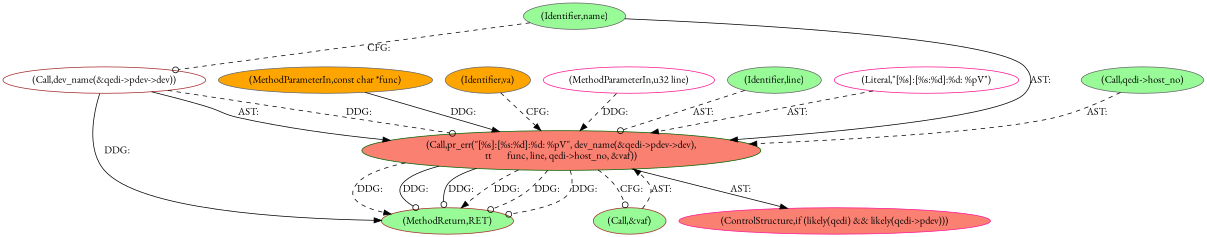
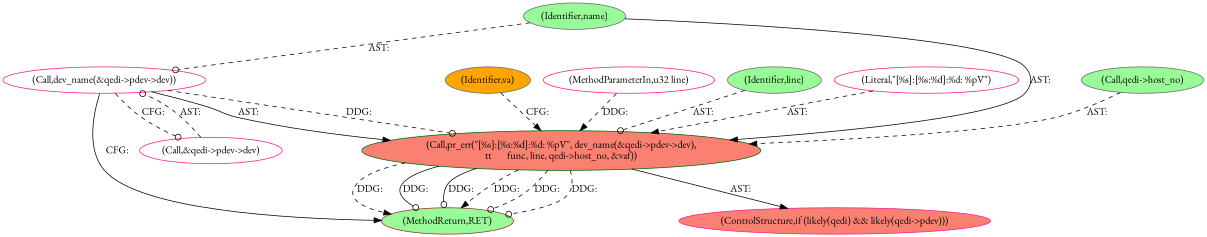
edge "(Identifier,name)" -> "(Call,dev_name(&qedi->pdev->dev))": label "CFG: " -> "AST: "
node "(Call,dev_name(&qedi->pdev->dev))": color brown -> deeppink
node "(MethodParameterIn,const char *func)": removed
edge "(Call,dev_name(&qedi->pdev->dev))" -> "(MethodReturn,RET)": label "DDG: " -> "CFG: "
node "(Call,&qedi->pdev->dev)": added
node "(Call,&vaf)": removed
